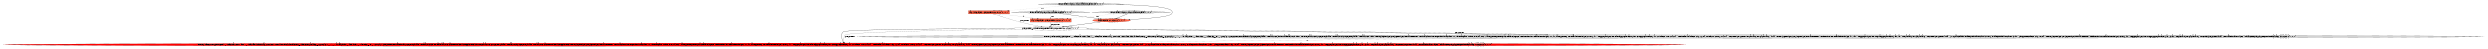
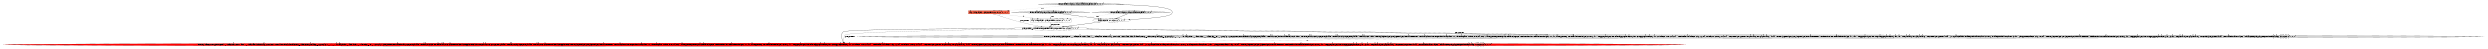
node "Map<String,Object> queryContext@@@2@@@['1', '1', '0']": fillcolor tomato -> white
node "cannotVectorize()@@@3@@@['1', '1', '1']": fillcolor tomato -> white
